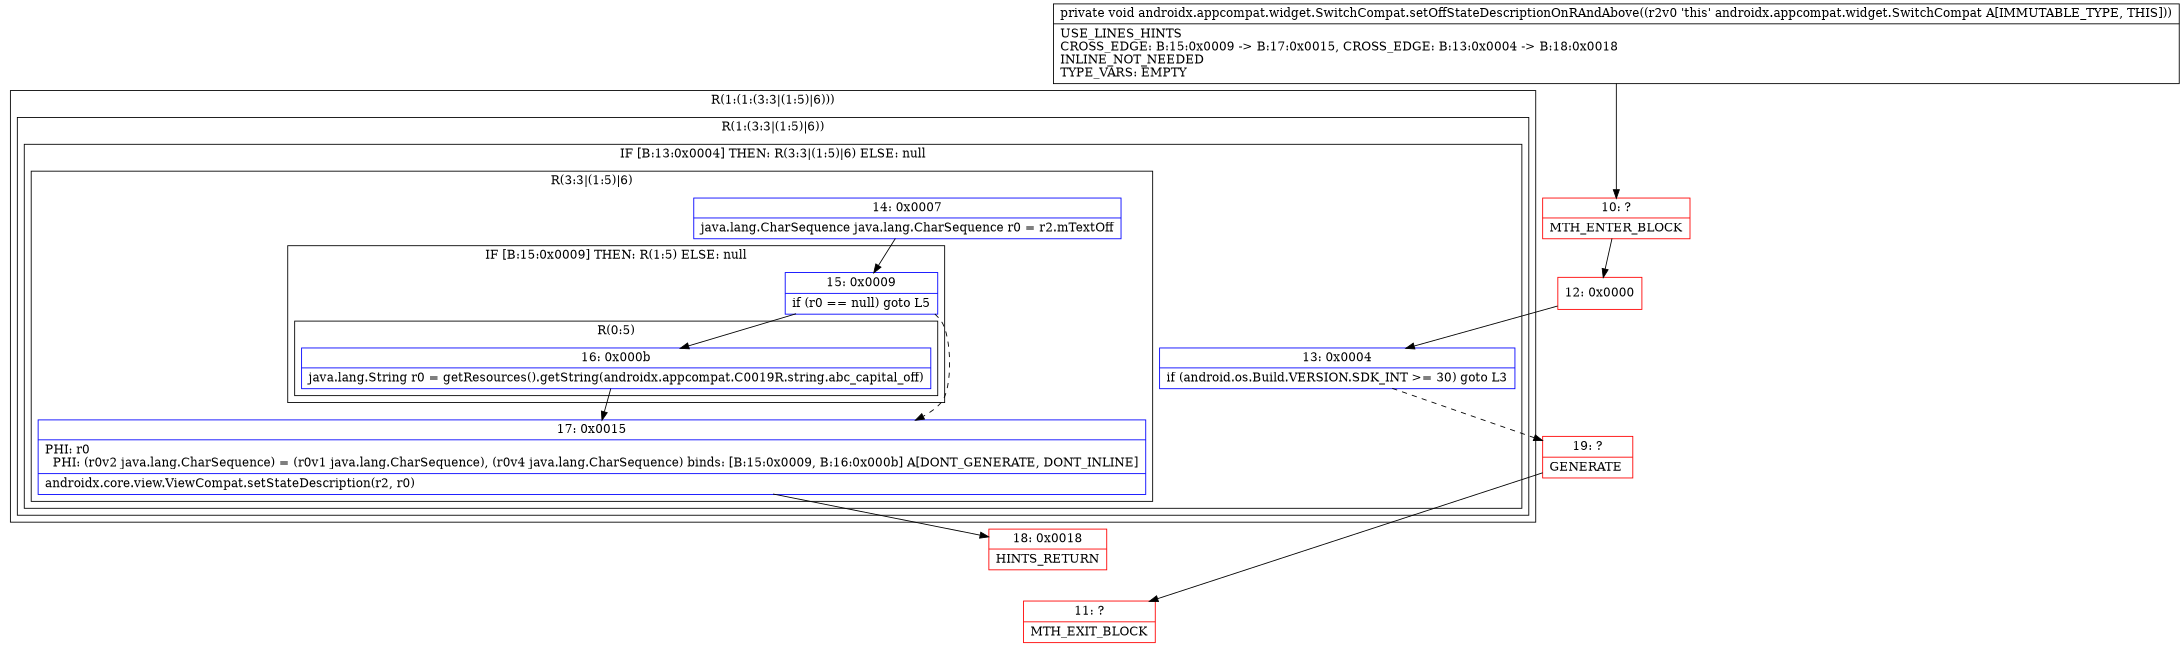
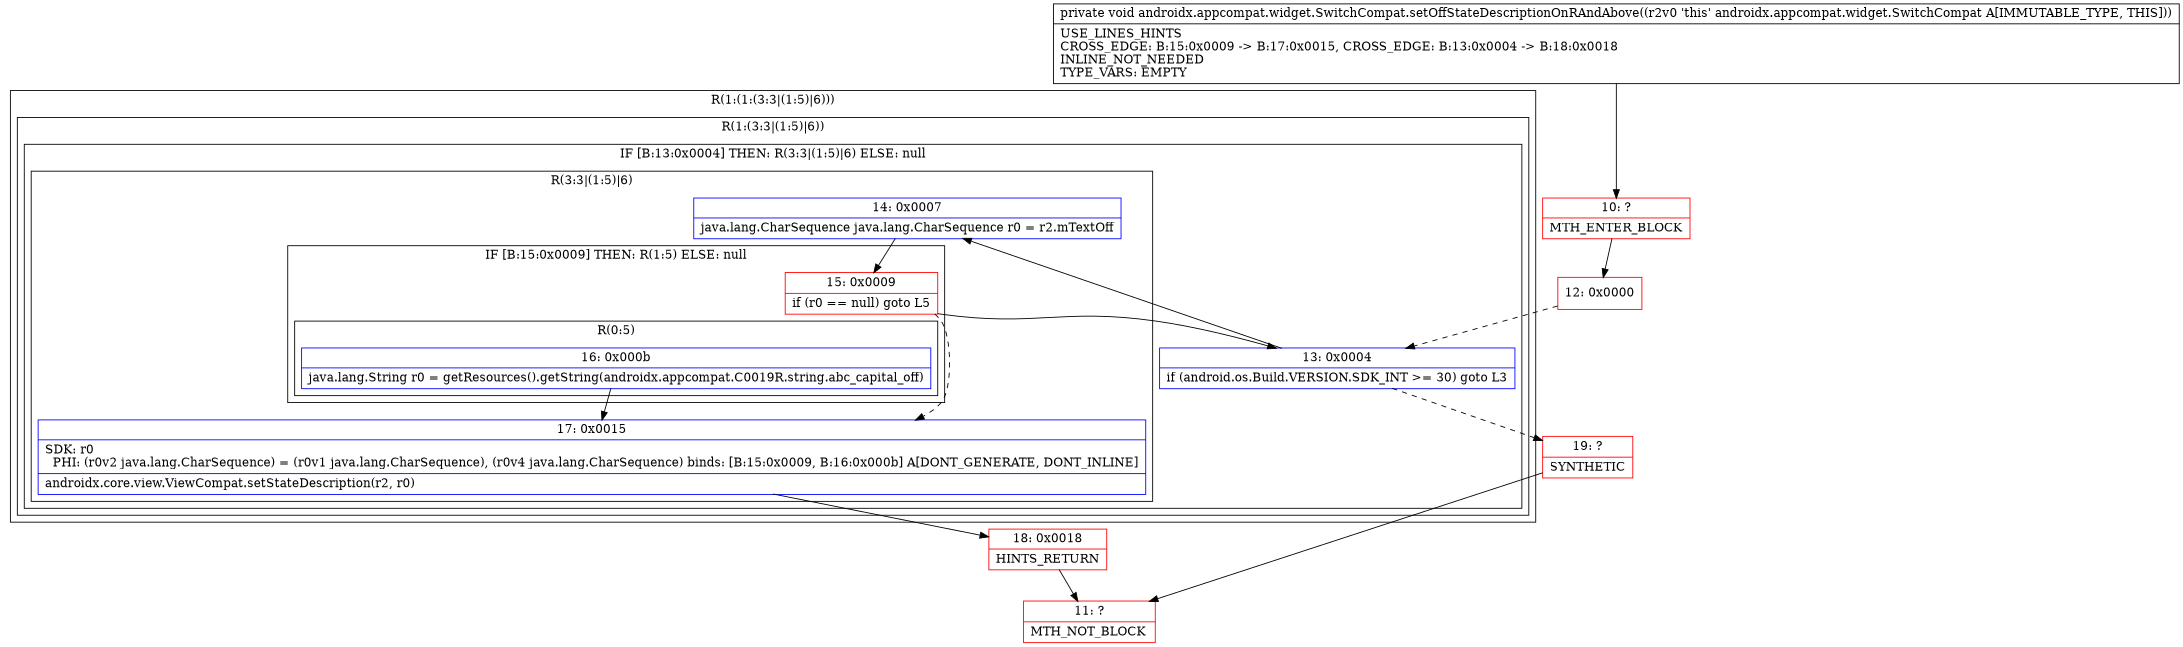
node "15: 0x0009": color blue -> red
edge "13: 0x0004" -> "14: 0x0007": added
edge "12: 0x0000" -> "13: 0x0004": style solid -> dashed
edge "15: 0x0009" -> "16: 0x000b": now "15: 0x0009" -> "13: 0x0004"
node "17: 0x0015": text "PHI: r0" -> "SDK: r0"
node "19: ?": text "GENERATE" -> "SYNTHETIC"
edge "18: 0x0018" -> "11: ?": added
node "11: ?": text "MTH_EXIT_BLOCK" -> "MTH_NOT_BLOCK"
